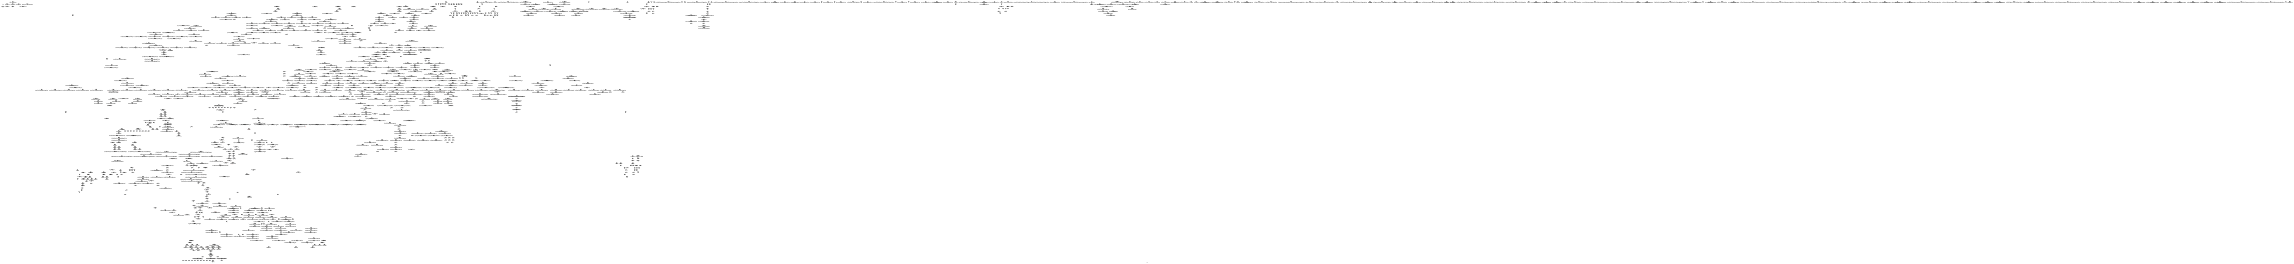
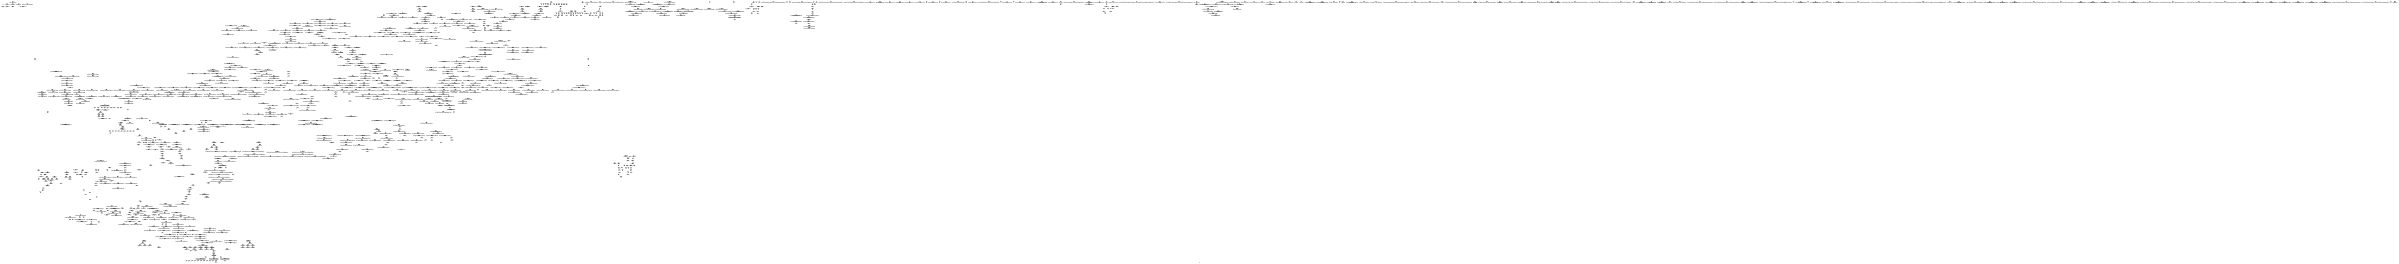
node "NodeID: 437": removed
